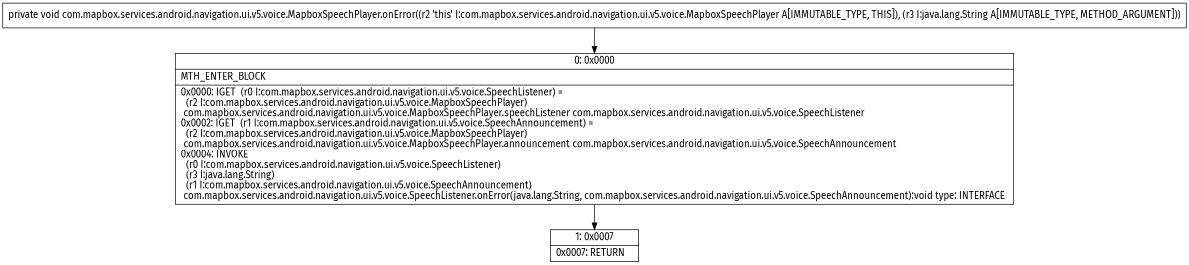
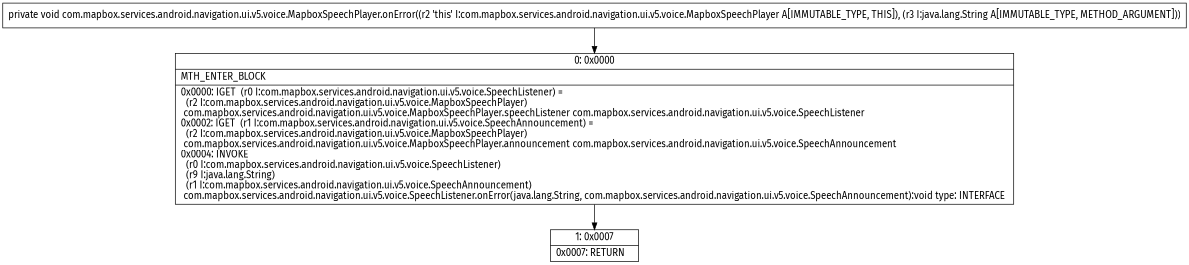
node "0: 0x0000": text "(r3 I:java.lang.String)" -> "(r9 I:java.lang.String)"
